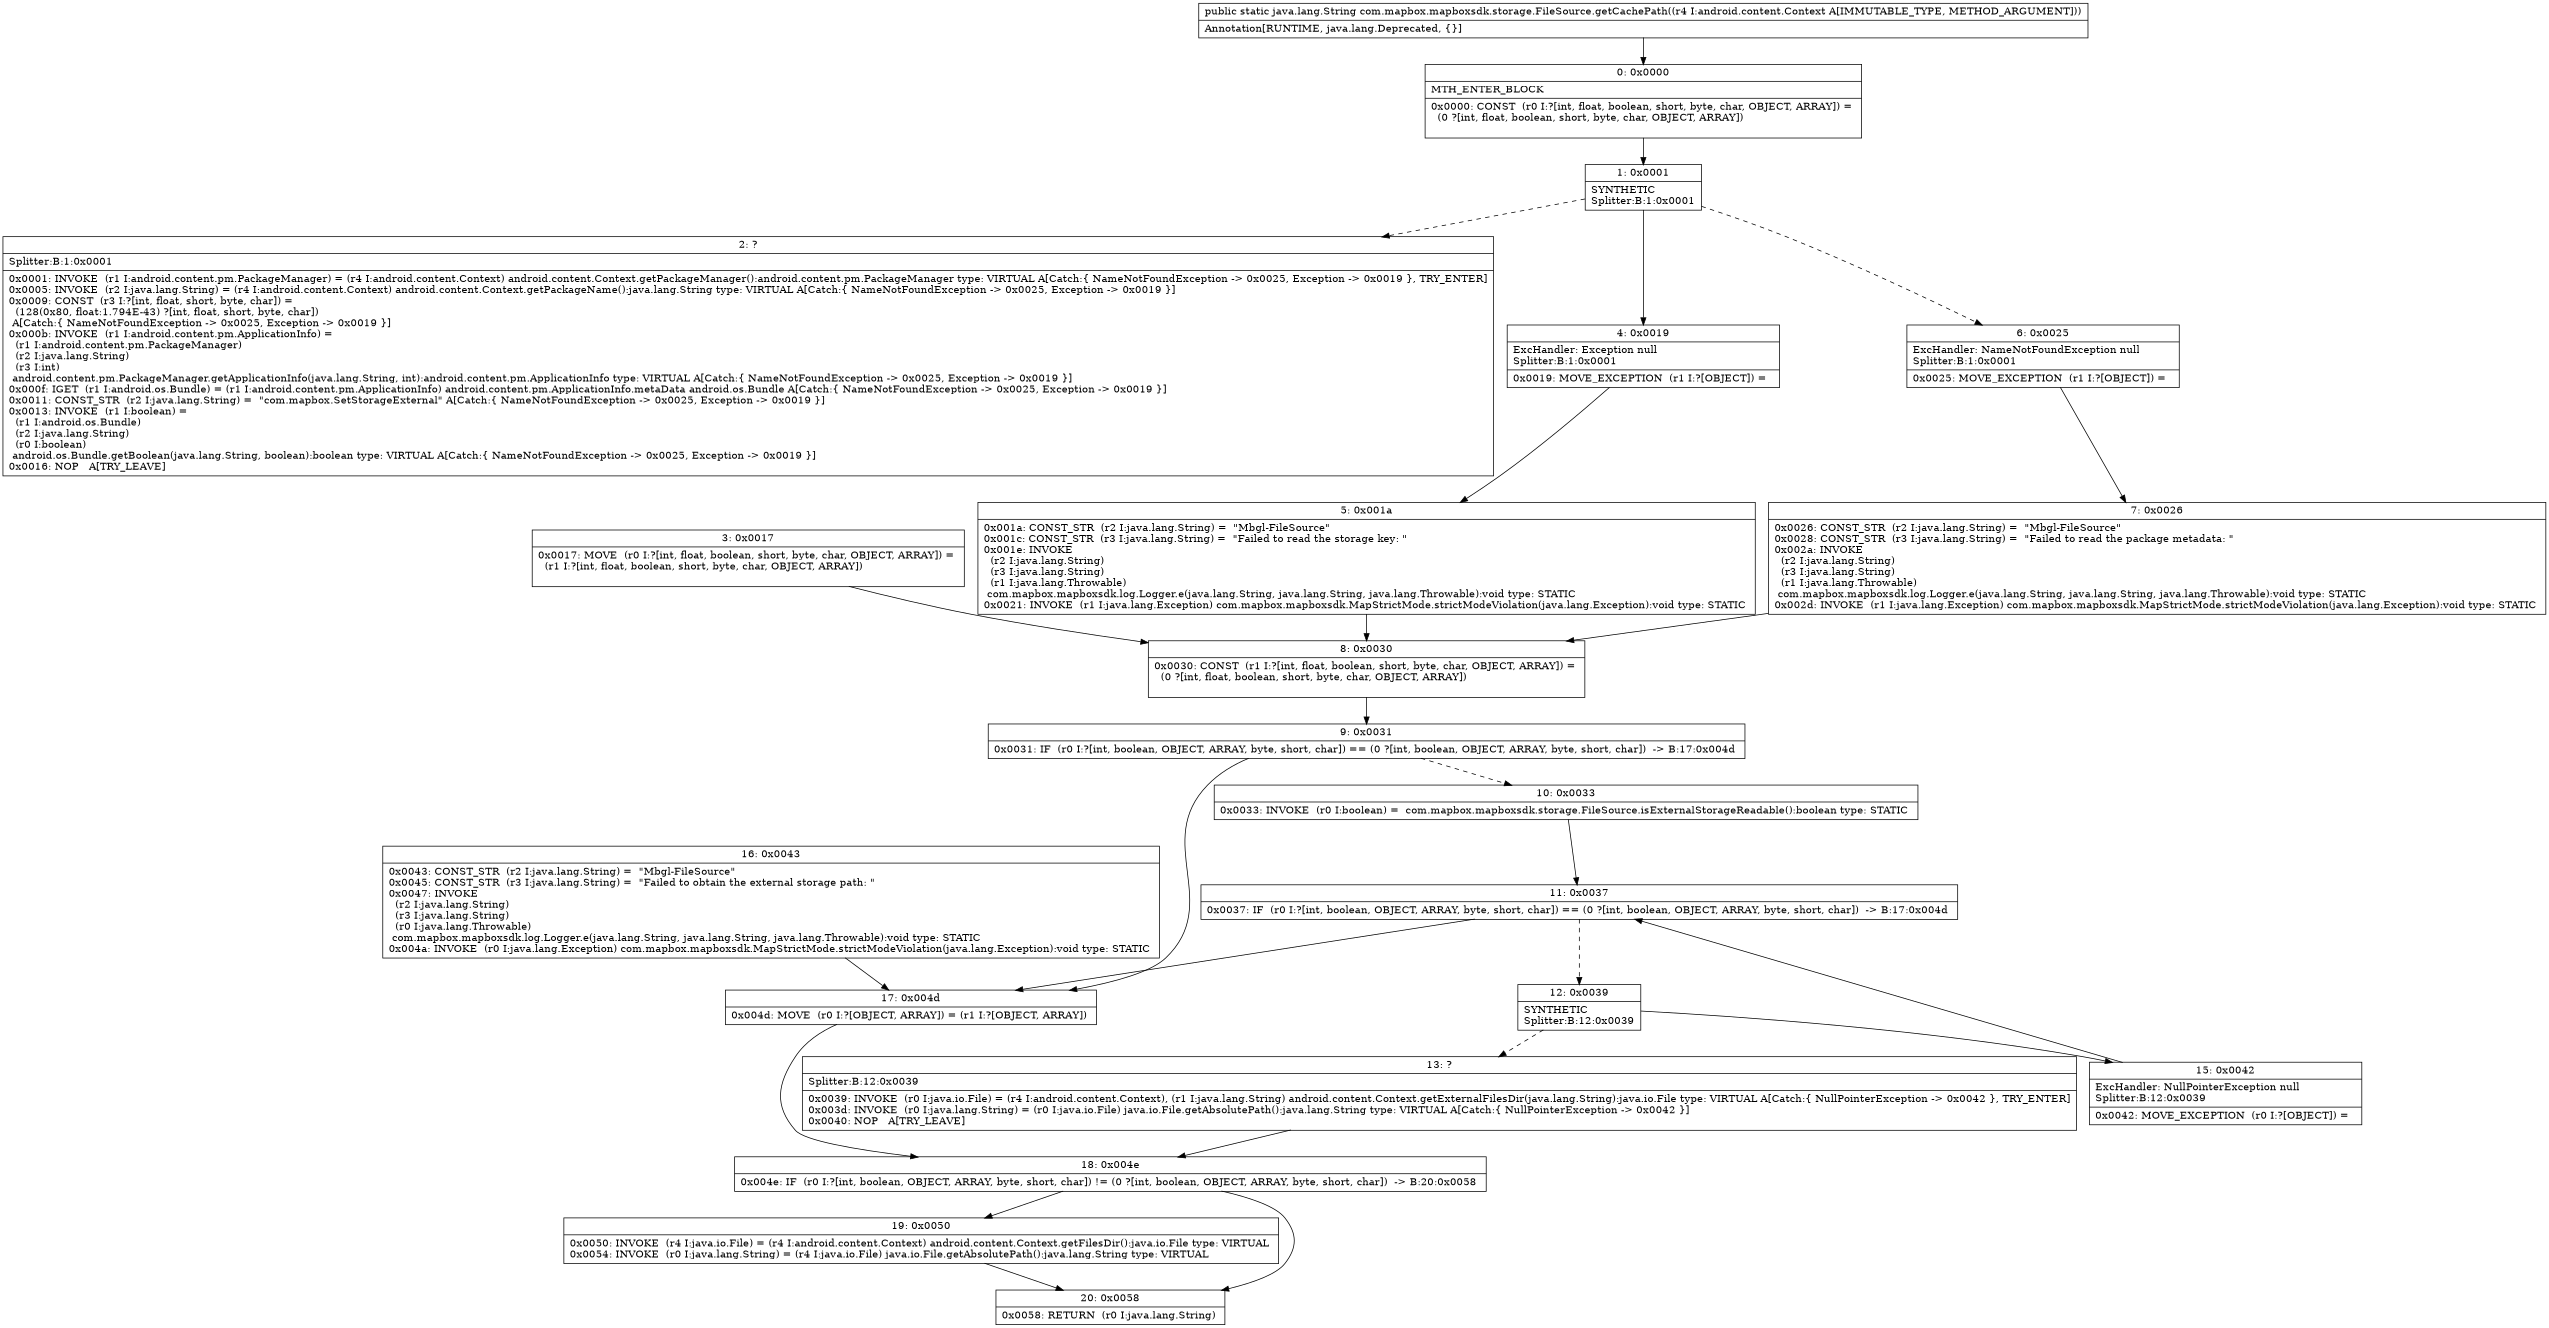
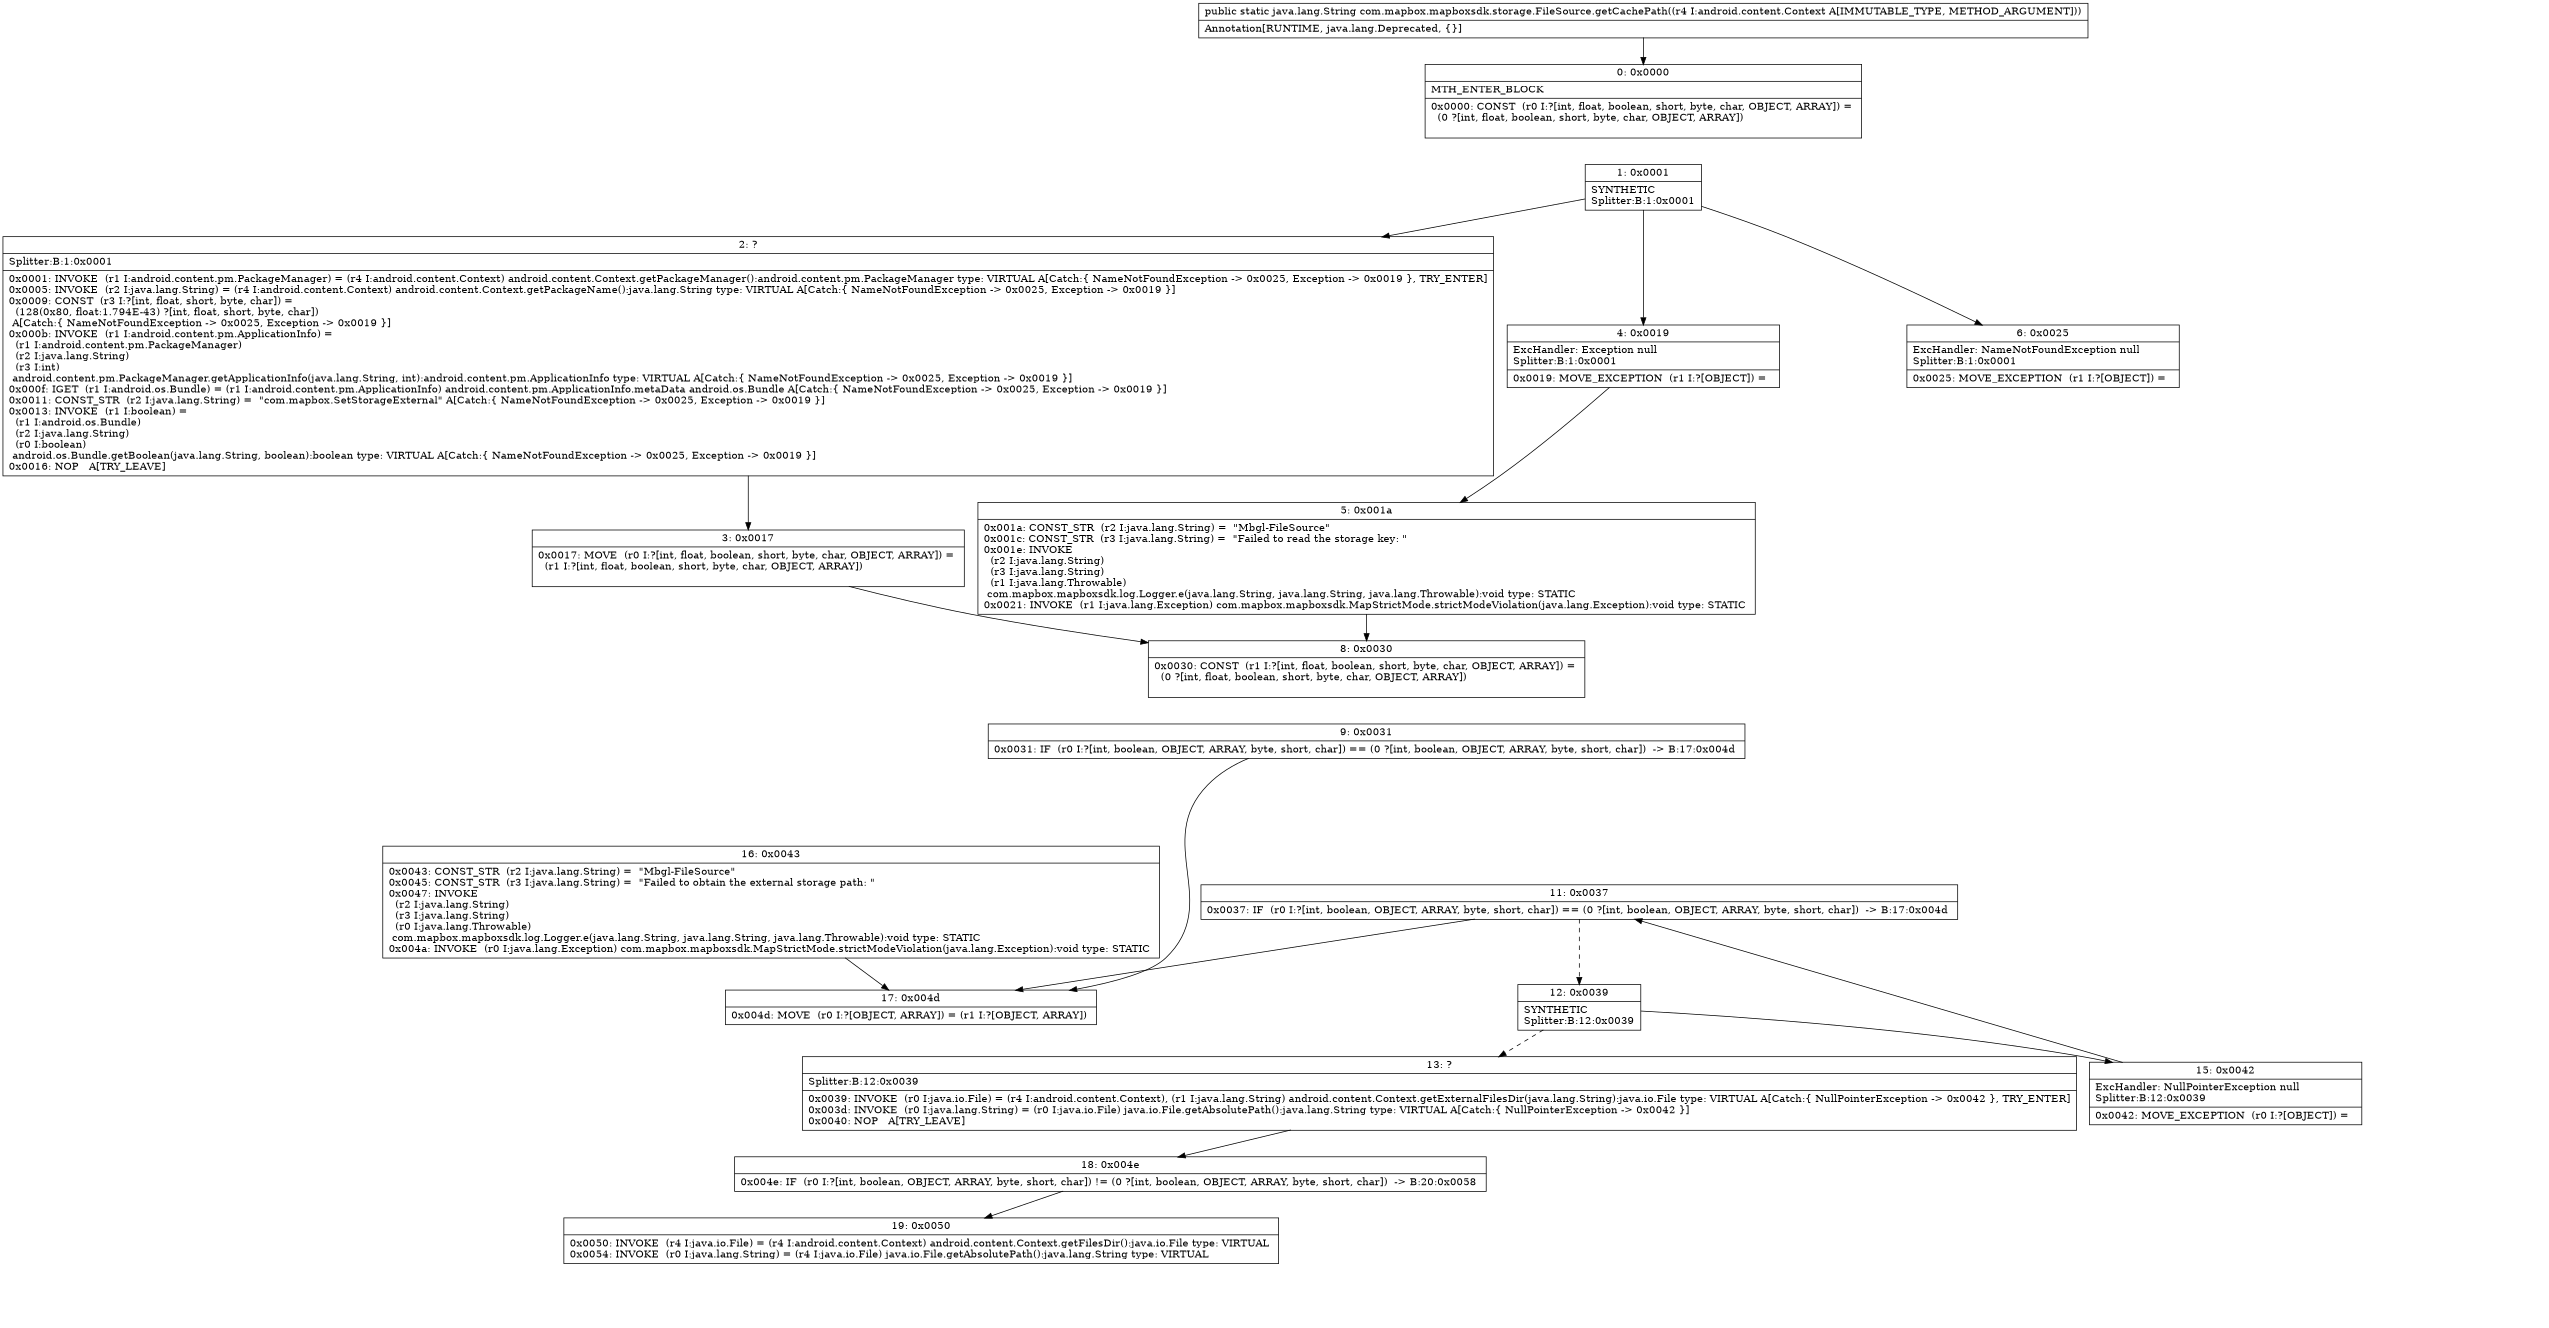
edge "0: 0x0000" -> "1: 0x0001": removed
edge "1: 0x0001" -> "2: ?": style dashed -> solid
edge "1: 0x0001" -> "6: 0x0025": style dashed -> solid
edge "2: ?" -> "3: 0x0017": added
node "7: 0x0026": removed
edge "8: 0x0030" -> "9: 0x0031": removed
node "10: 0x0033": removed
edge "17: 0x004d" -> "18: 0x004e": removed
node "20: 0x0058": removed
